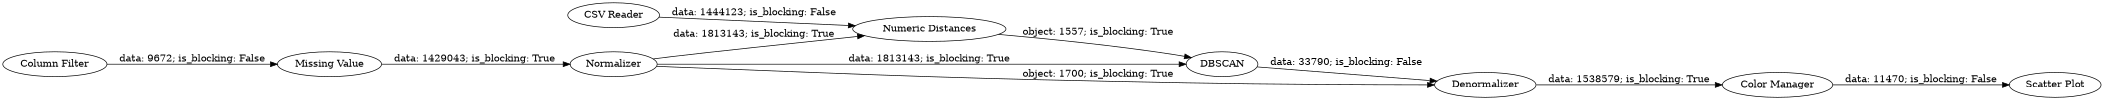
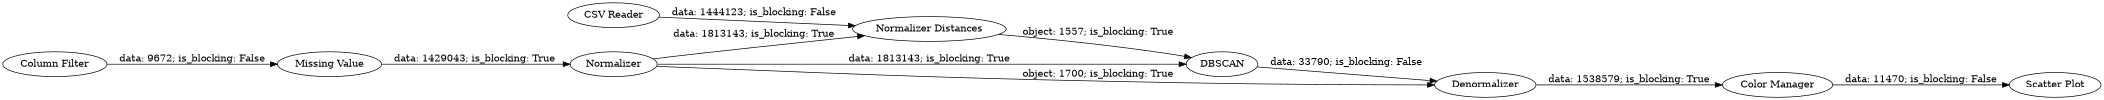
node "Numeric Distances": label "Numeric Distances" -> "Normalizer Distances"
